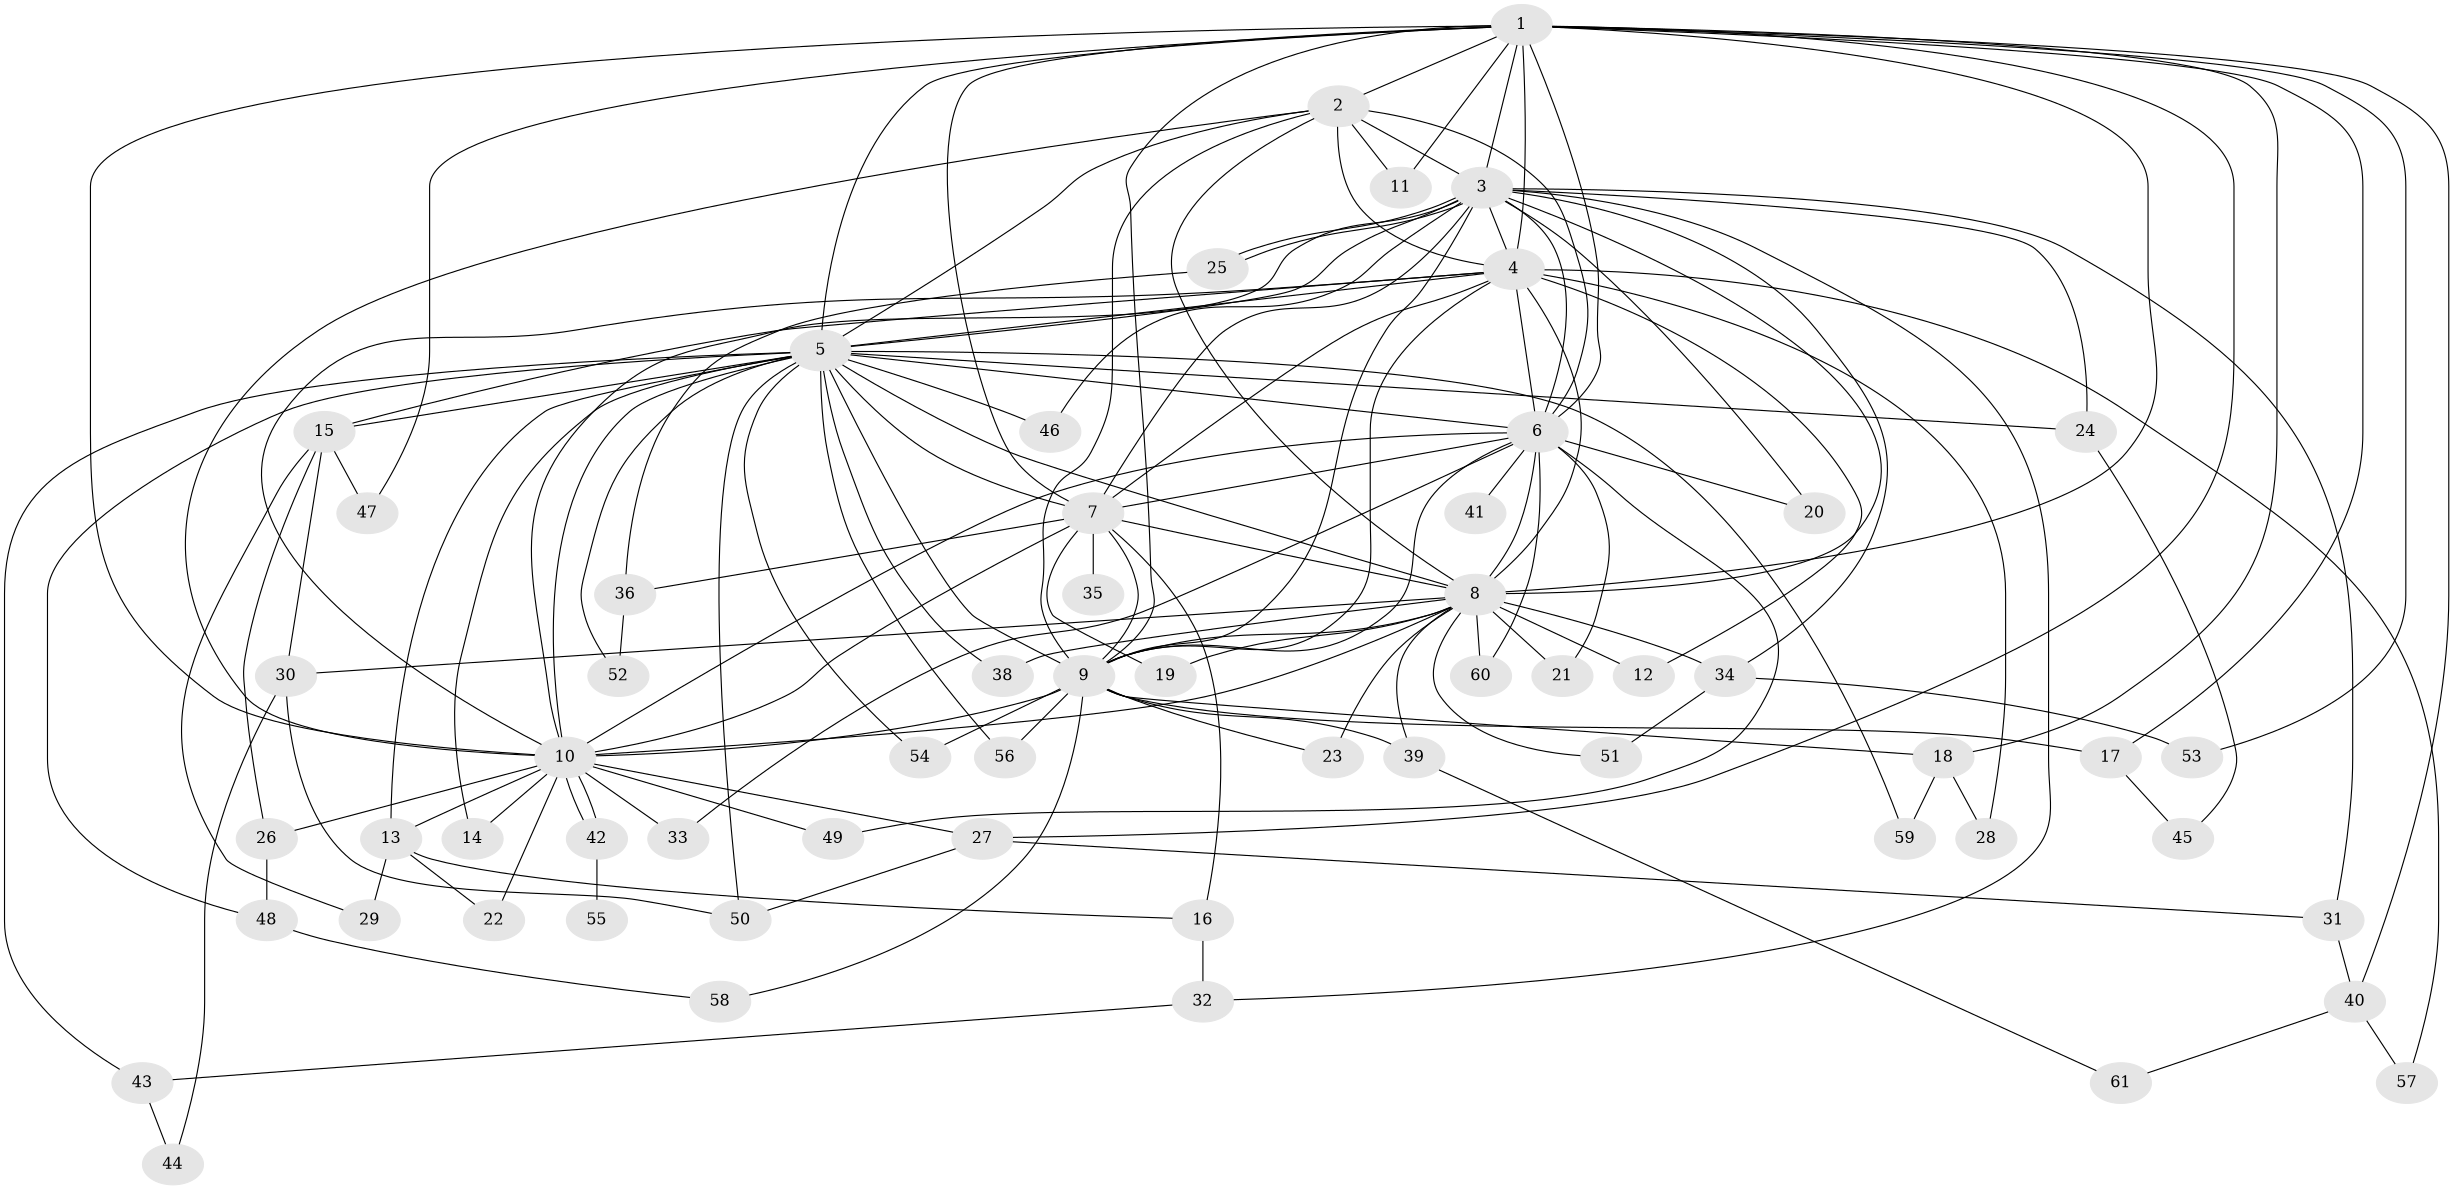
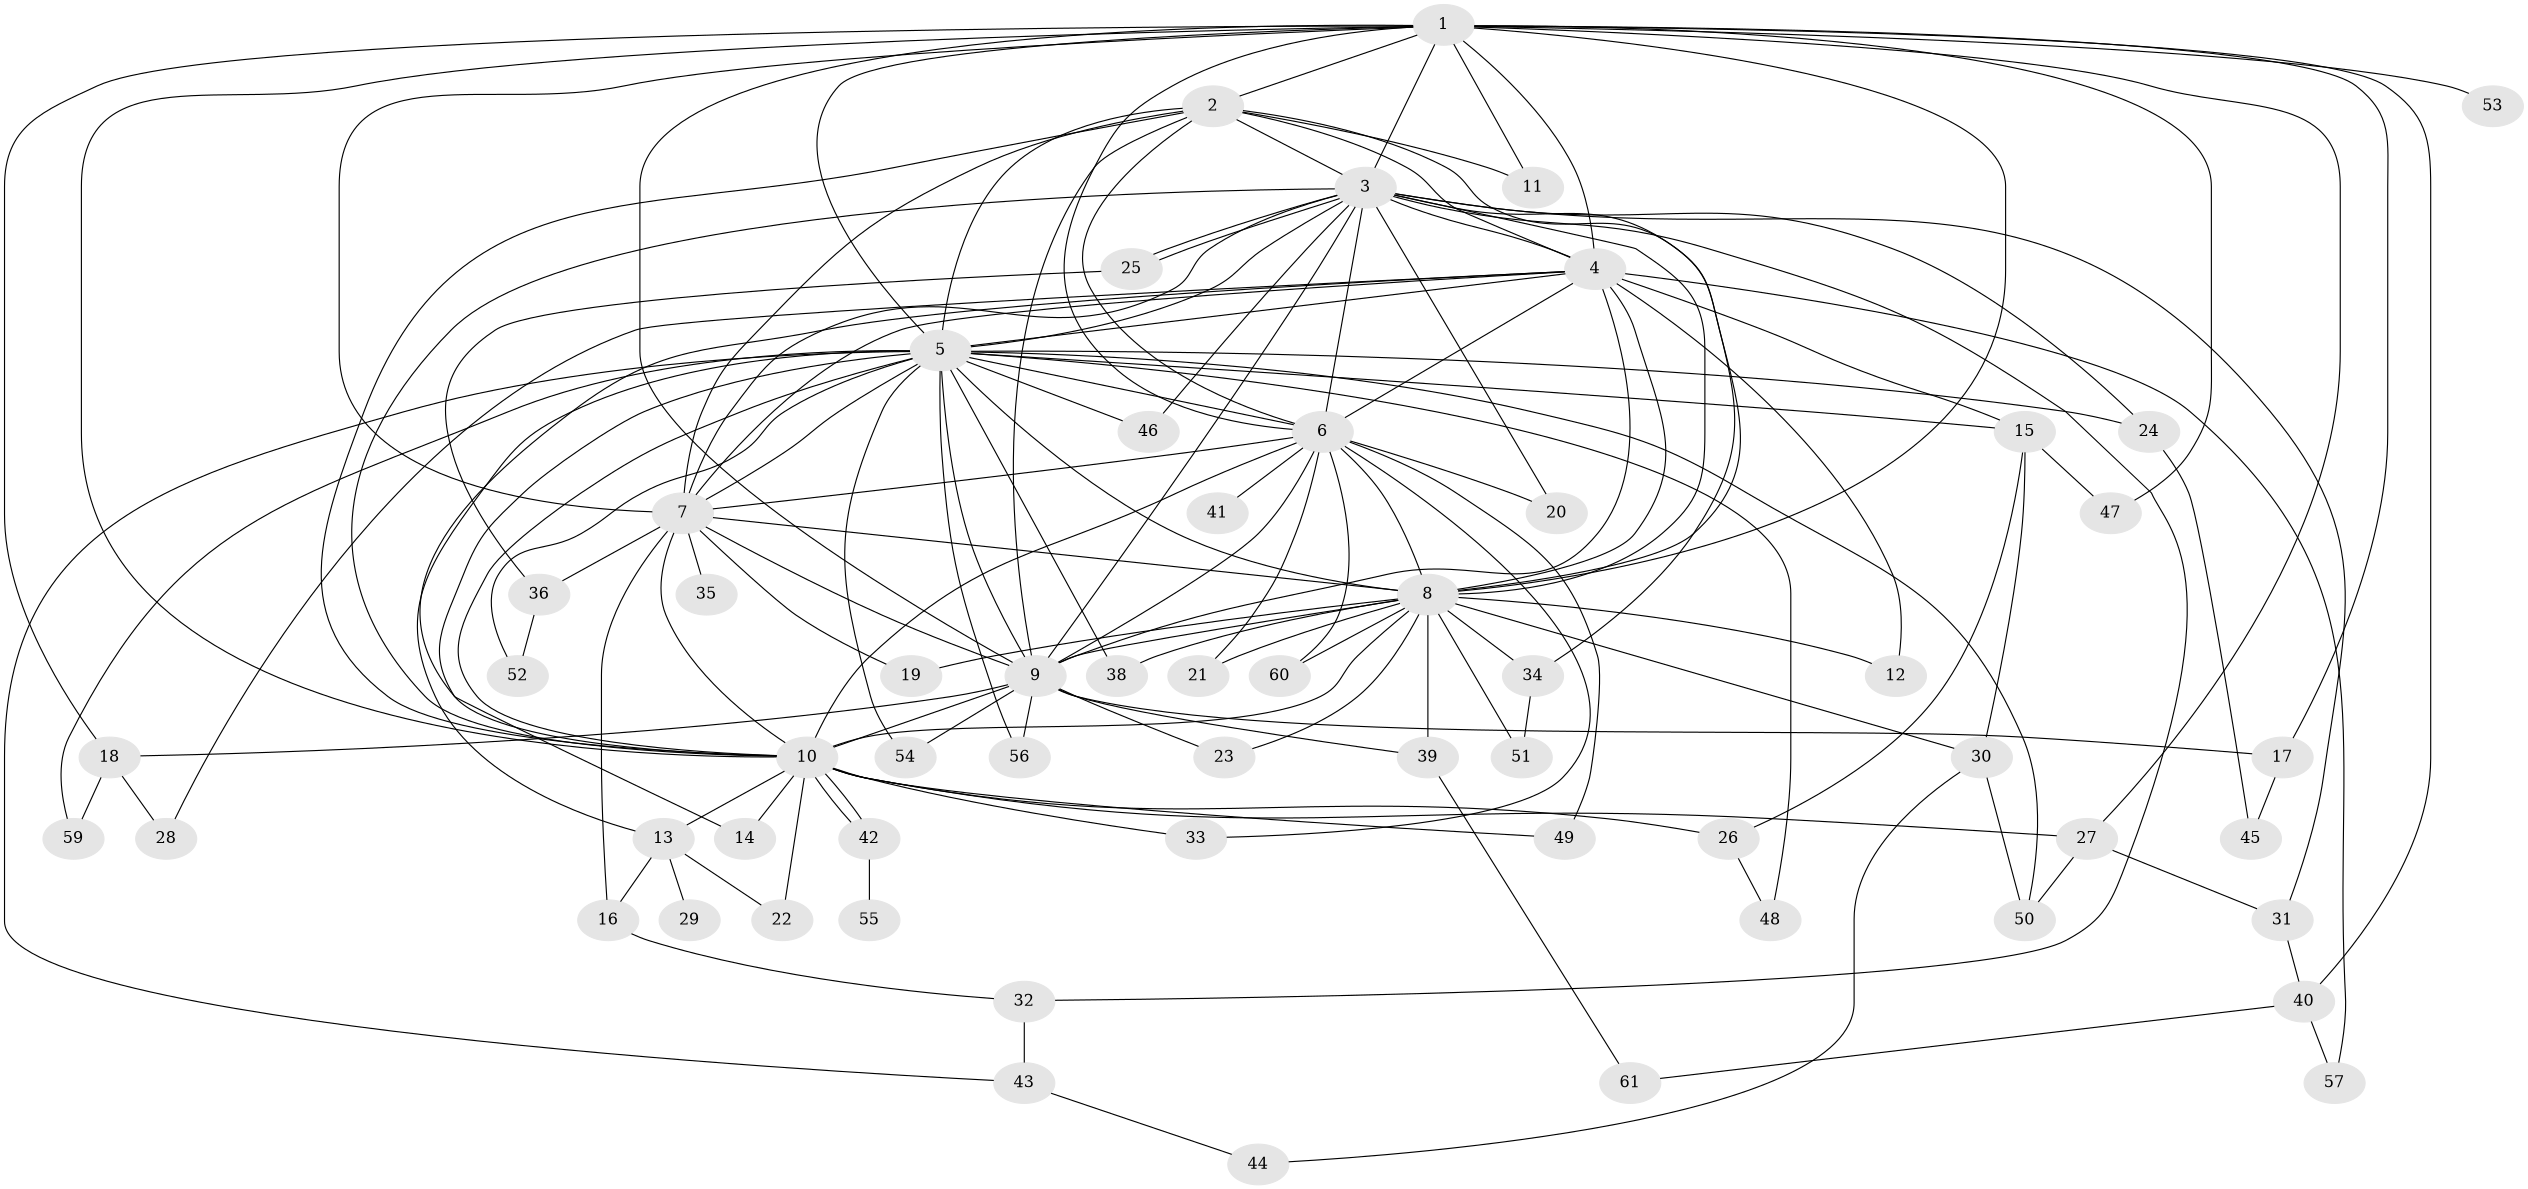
edge "2" -- "7": added
edge "34" -- "53": removed
edge "15" -- "29": removed
node "58": removed
